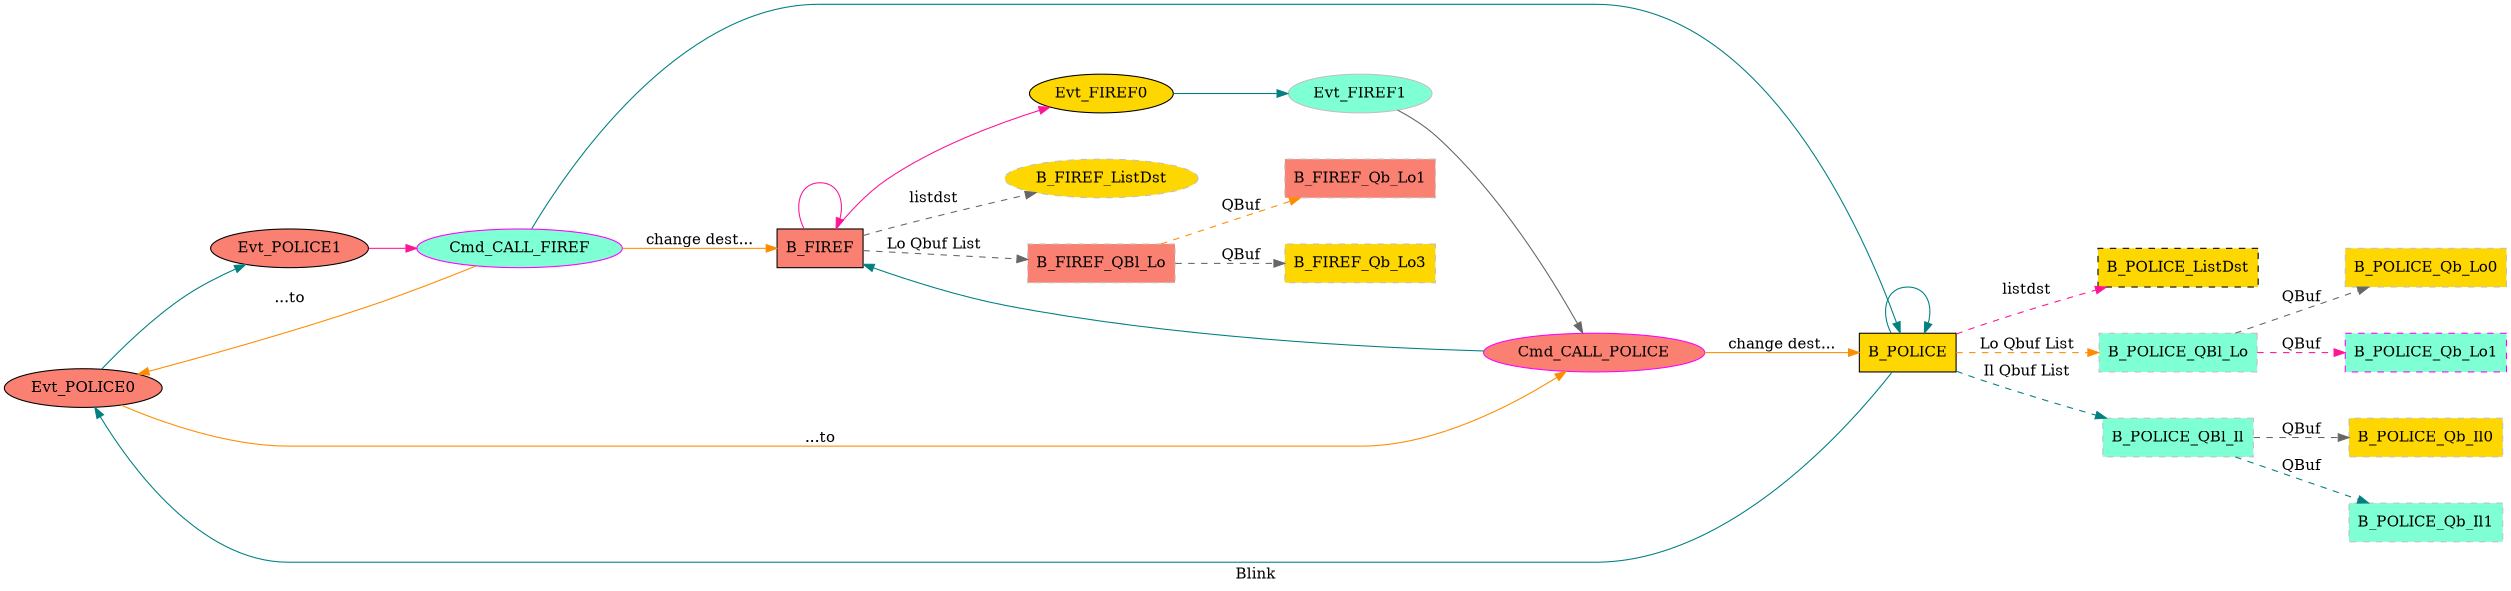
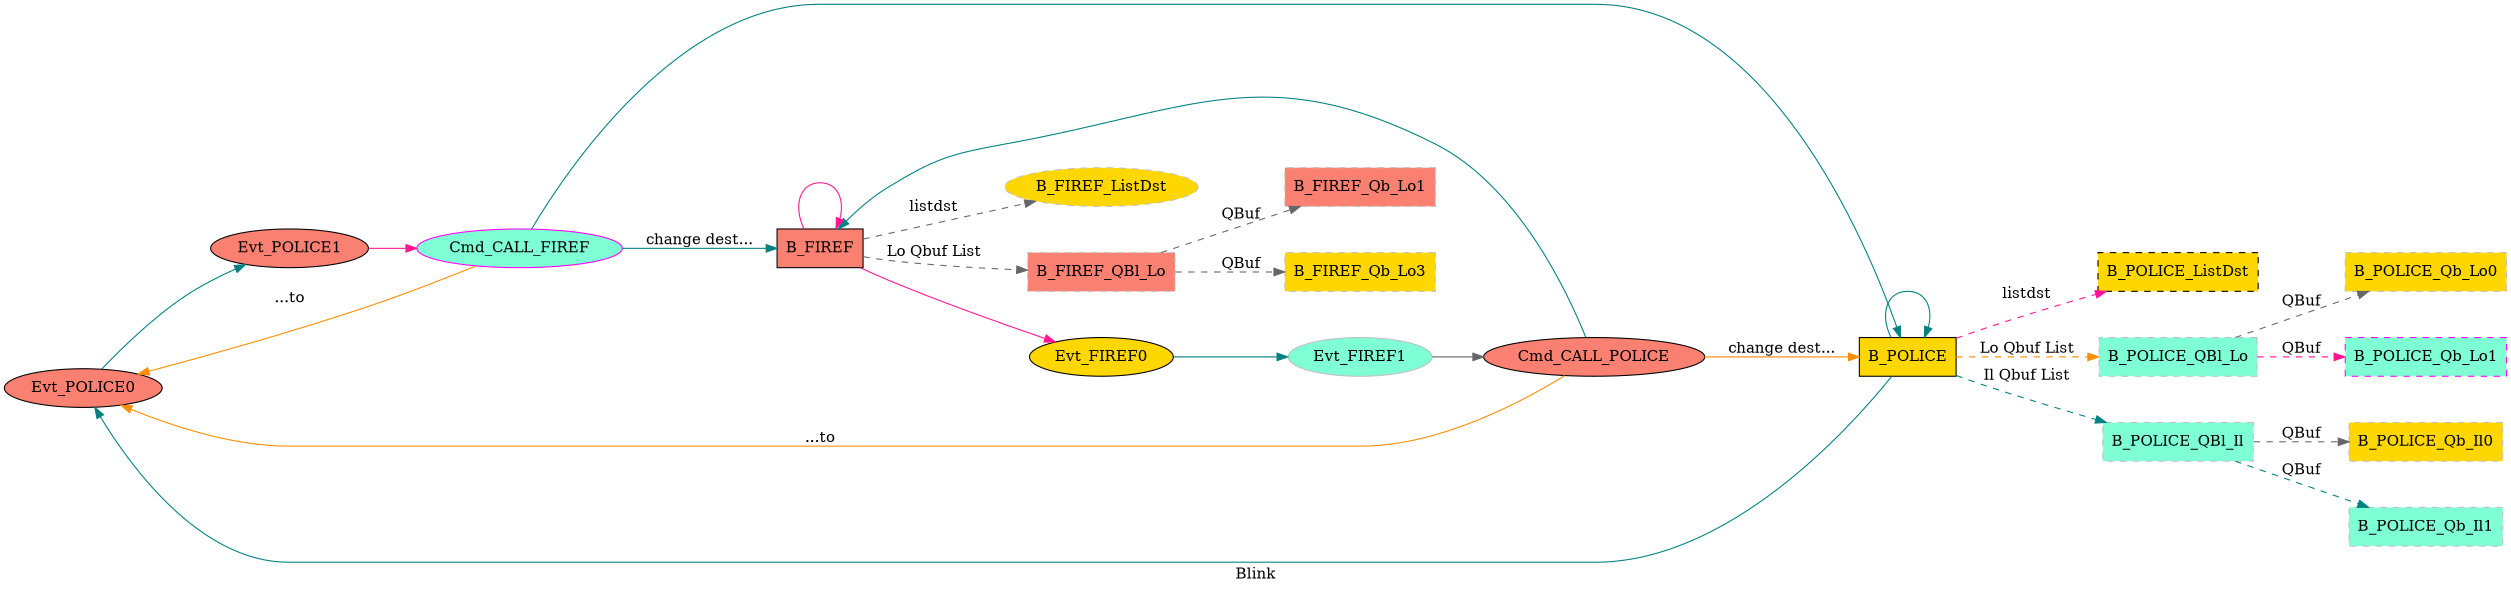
edge "B_FIREF_QBl_Lo" -> "B_FIREF_Qb_Lo1": color darkorange -> gray40
edge "Cmd_CALL_FIREF" -> "B_FIREF": color darkorange -> teal
node "Cmd_CALL_POLICE": color magenta -> black
edge "Evt_POLICE0" -> "Cmd_CALL_POLICE": reversed
